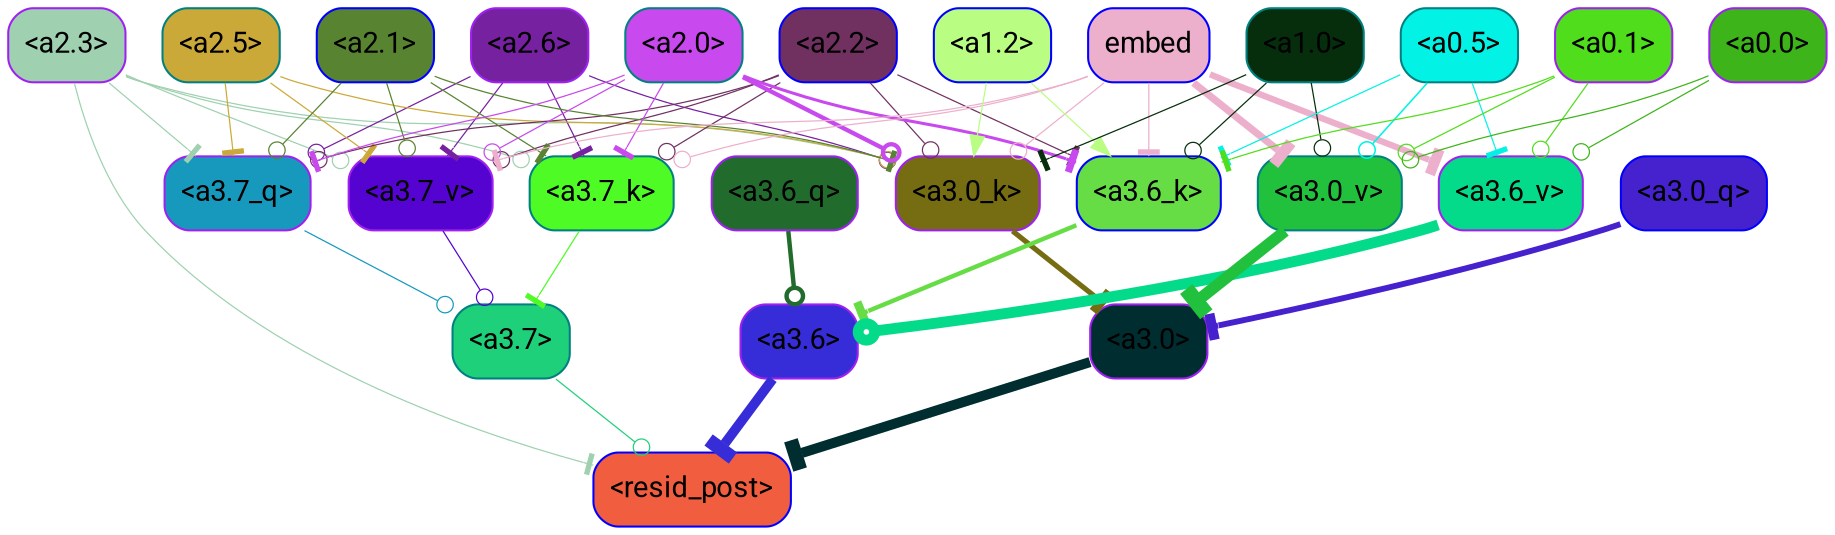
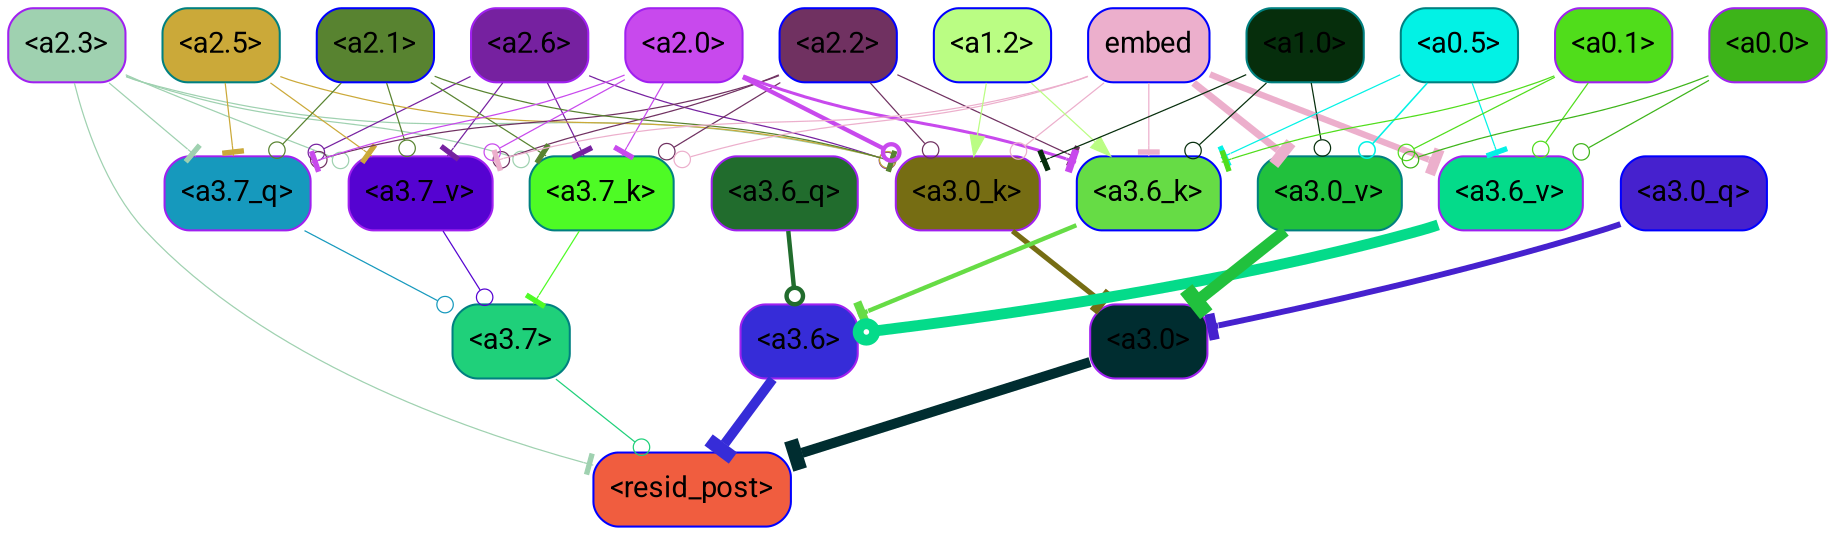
node "<a2.0>": color teal -> purple
